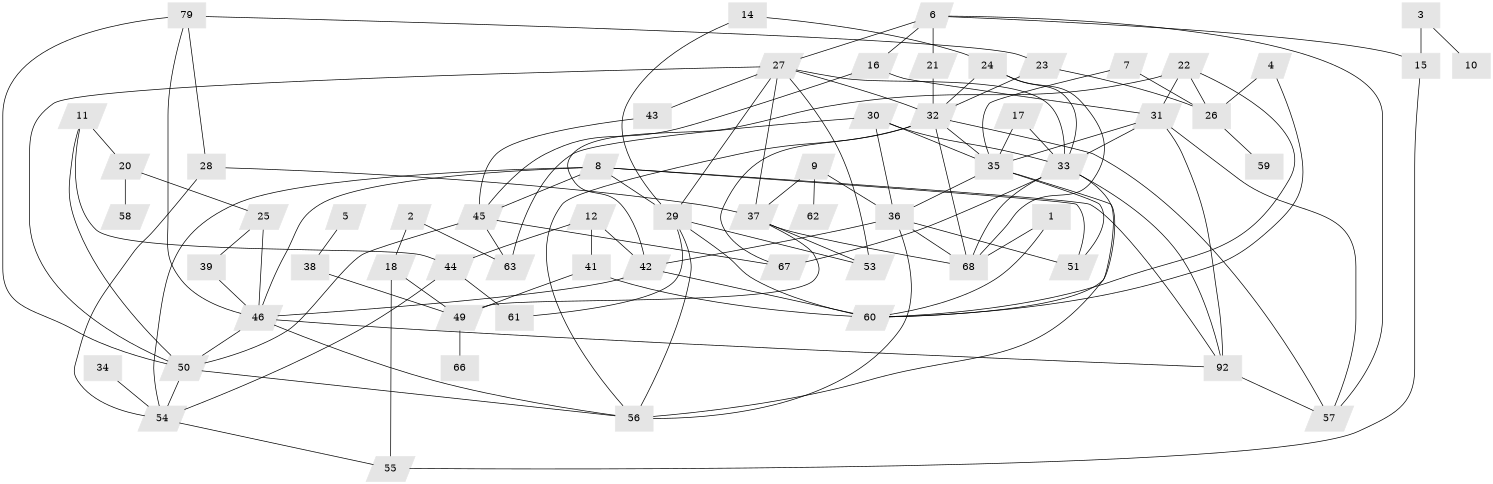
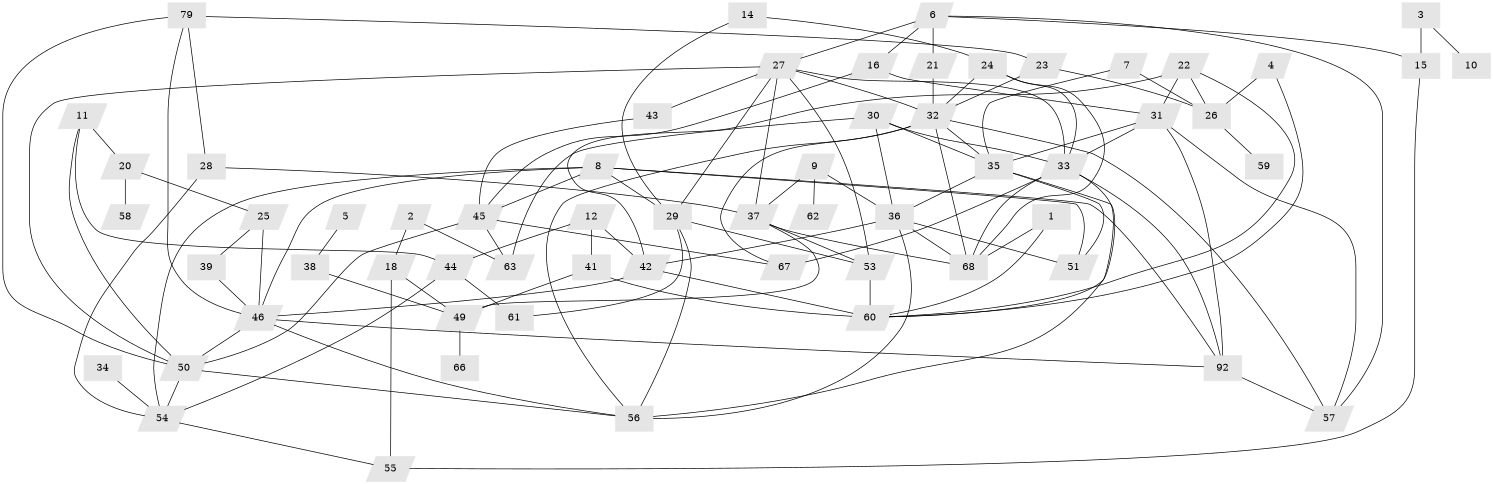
node "17": removed
edge "29" -- "60": now "53" -- "60"
